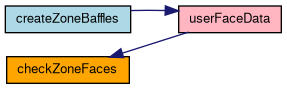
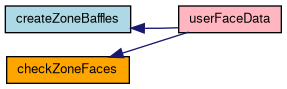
edge "createZoneBaffles" -> "userFaceData": reversed
